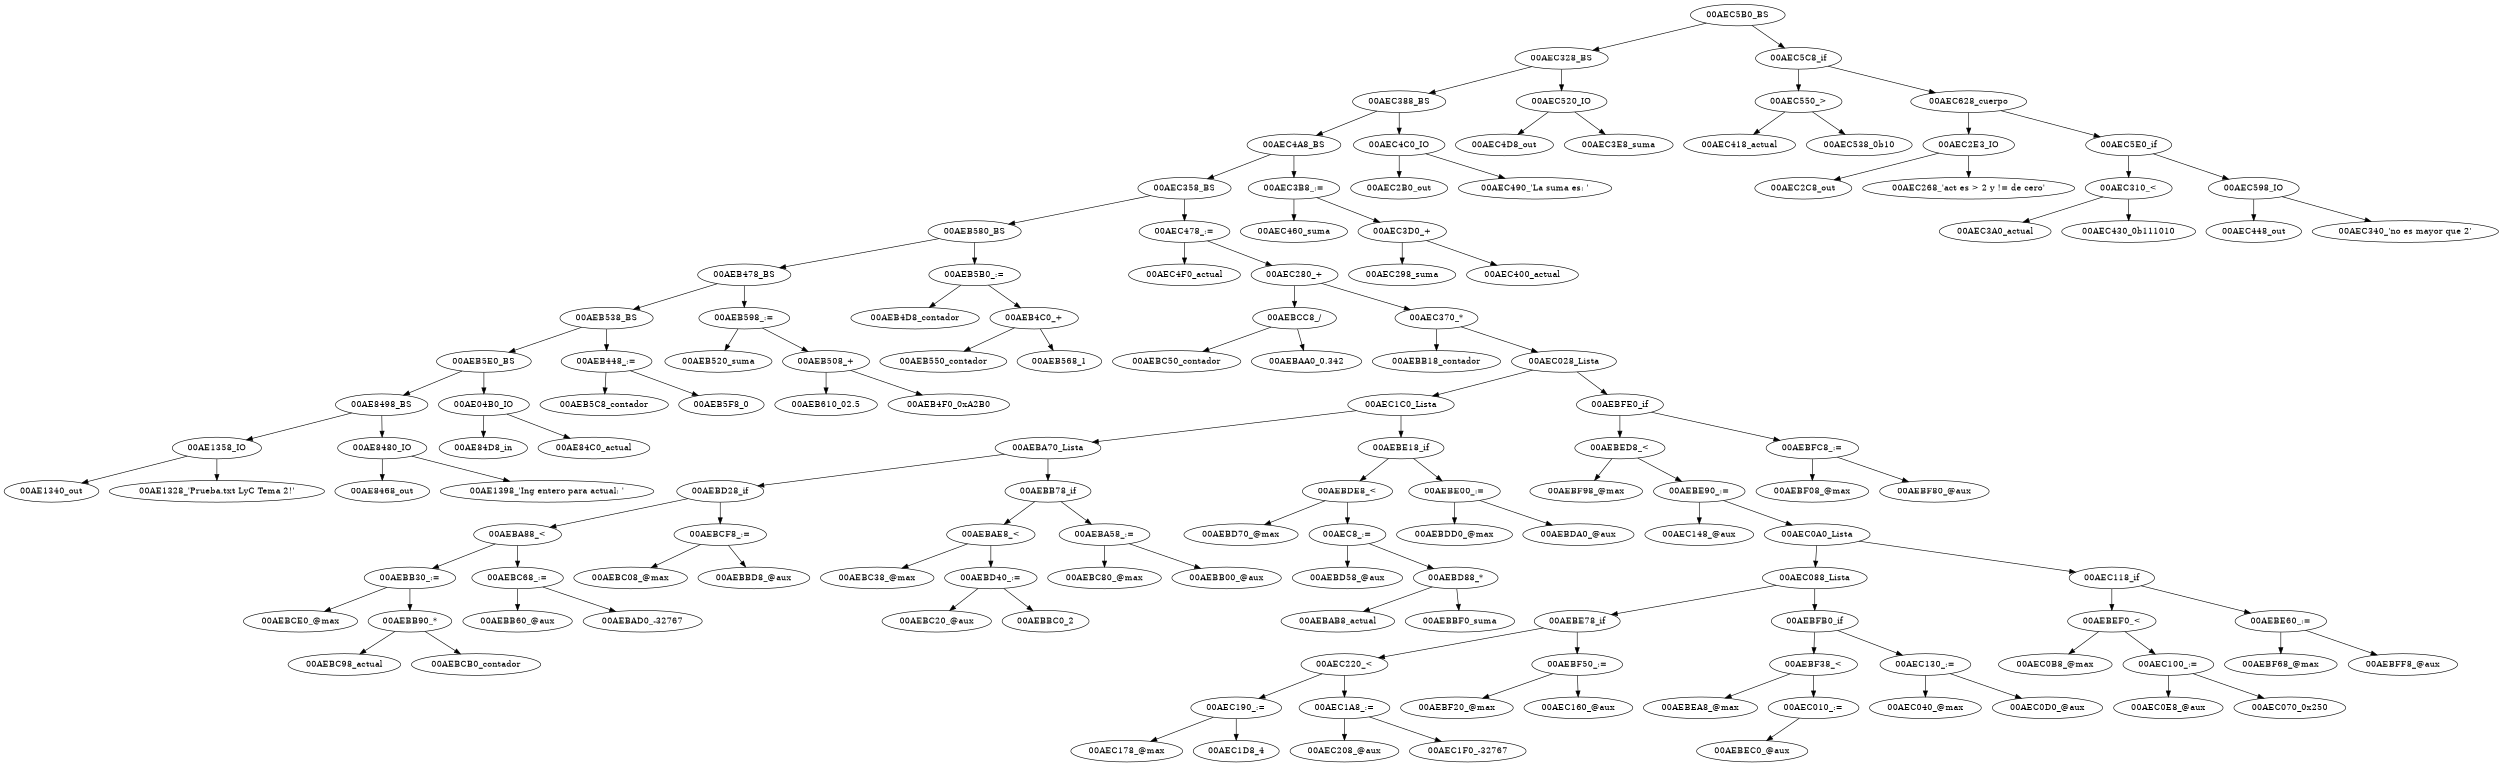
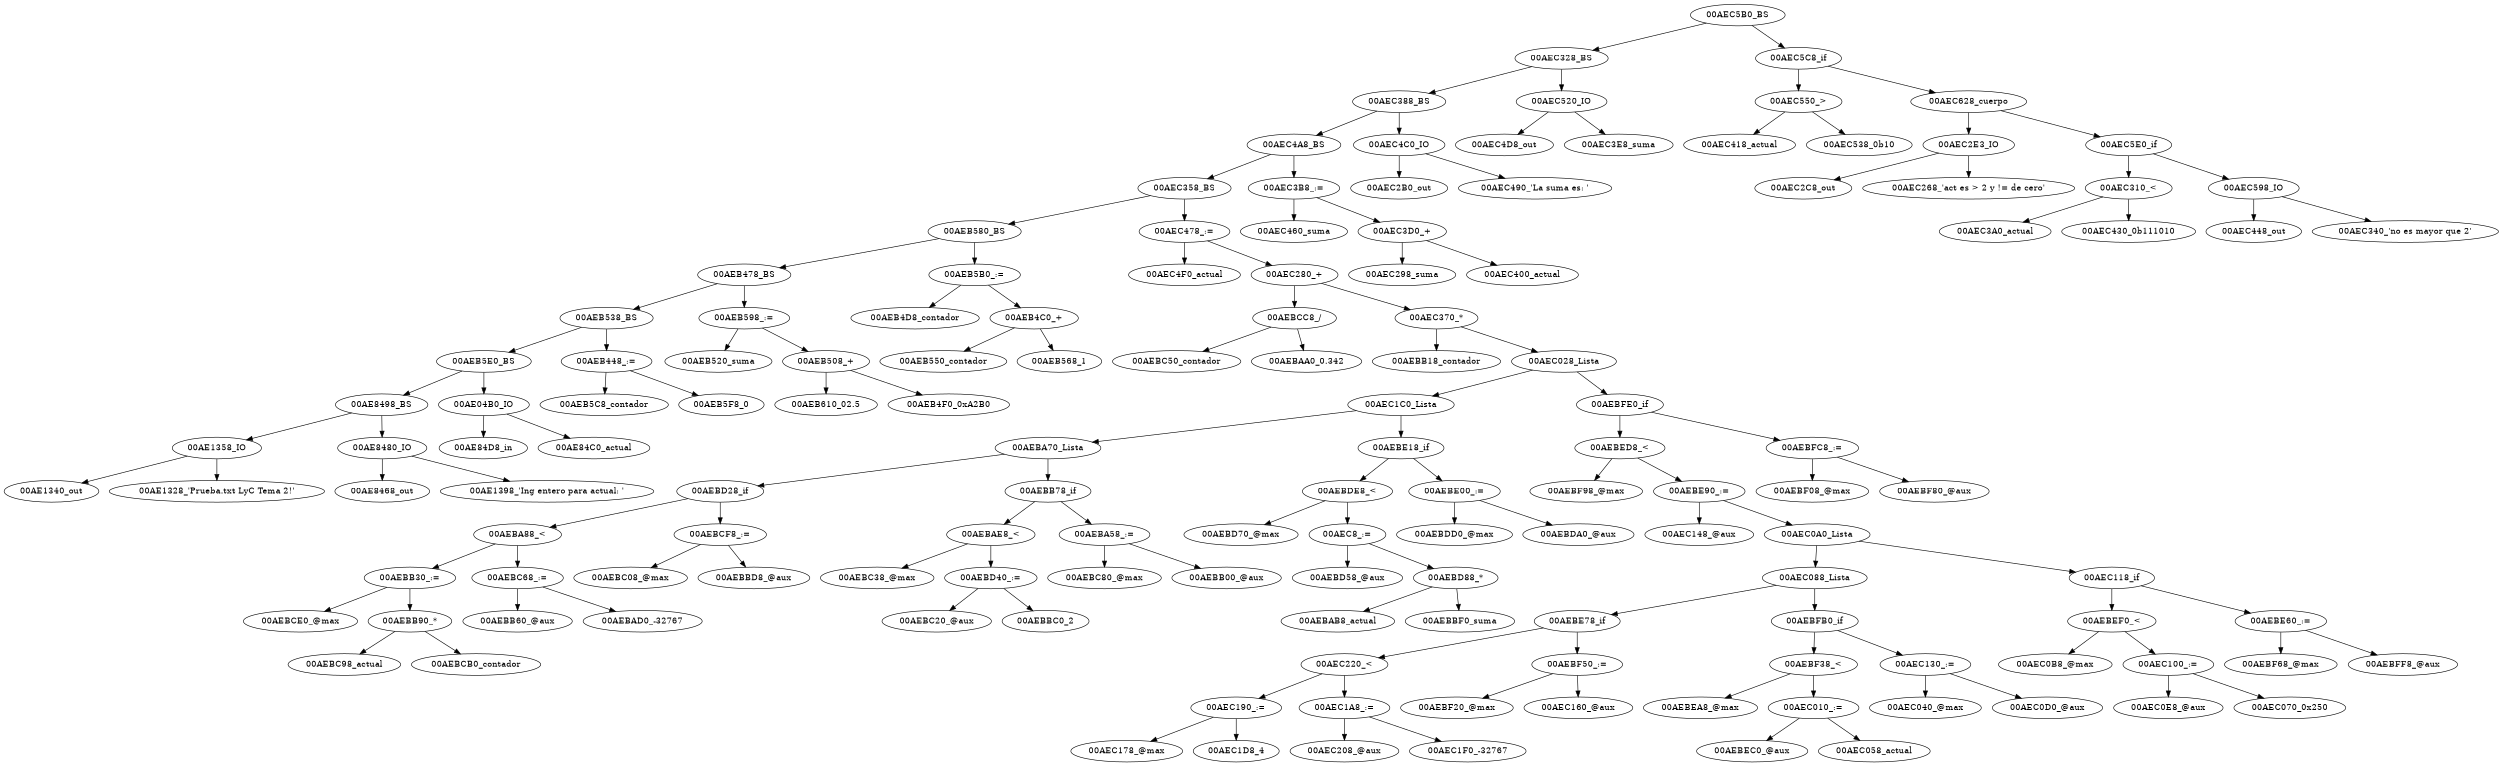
node "00AEC058_actual": added
